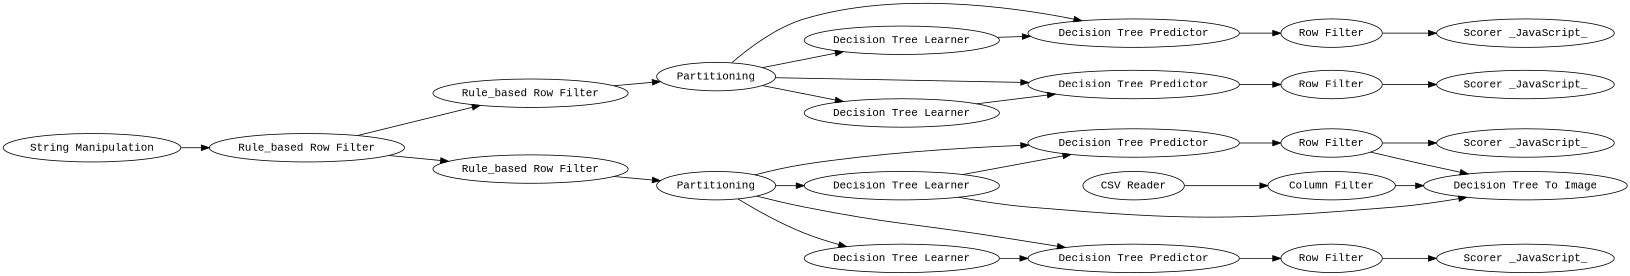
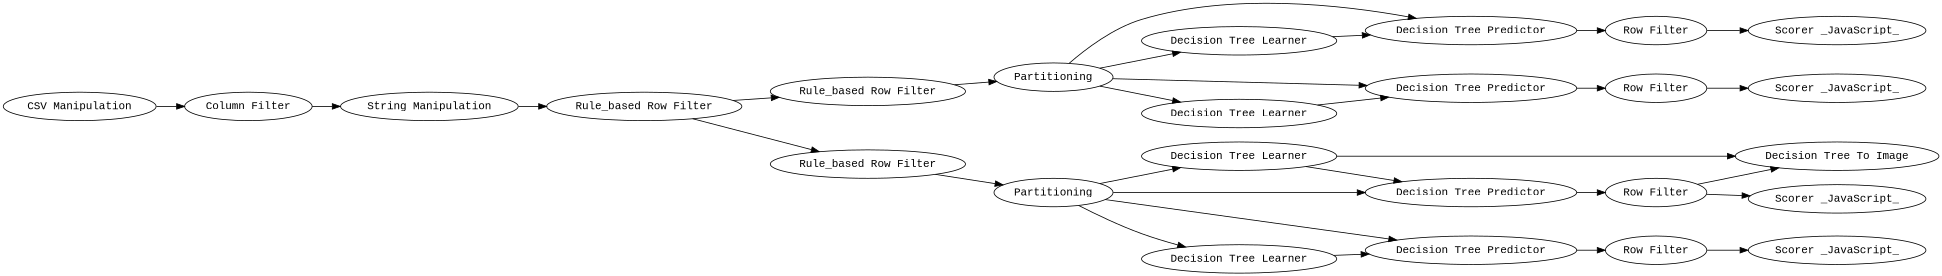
node "CSV Reader": label "CSV Reader" -> "CSV Manipulation"
edge "Column Filter" -> "Decision Tree To Image": now "Column Filter" -> "String Manipulation"
